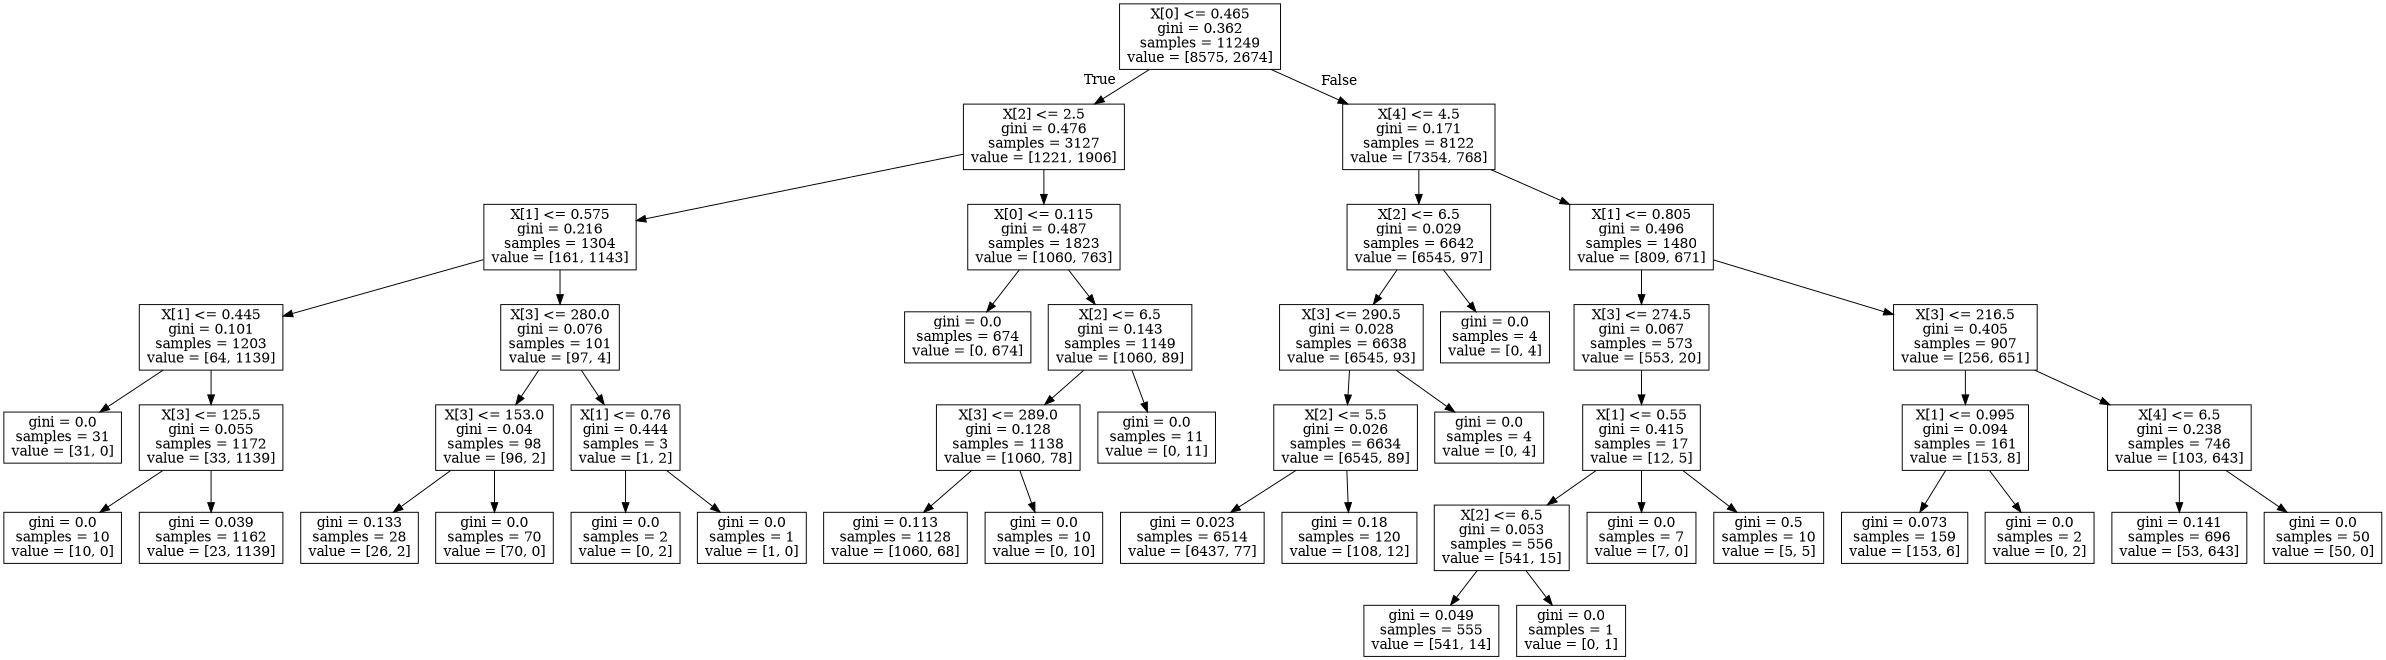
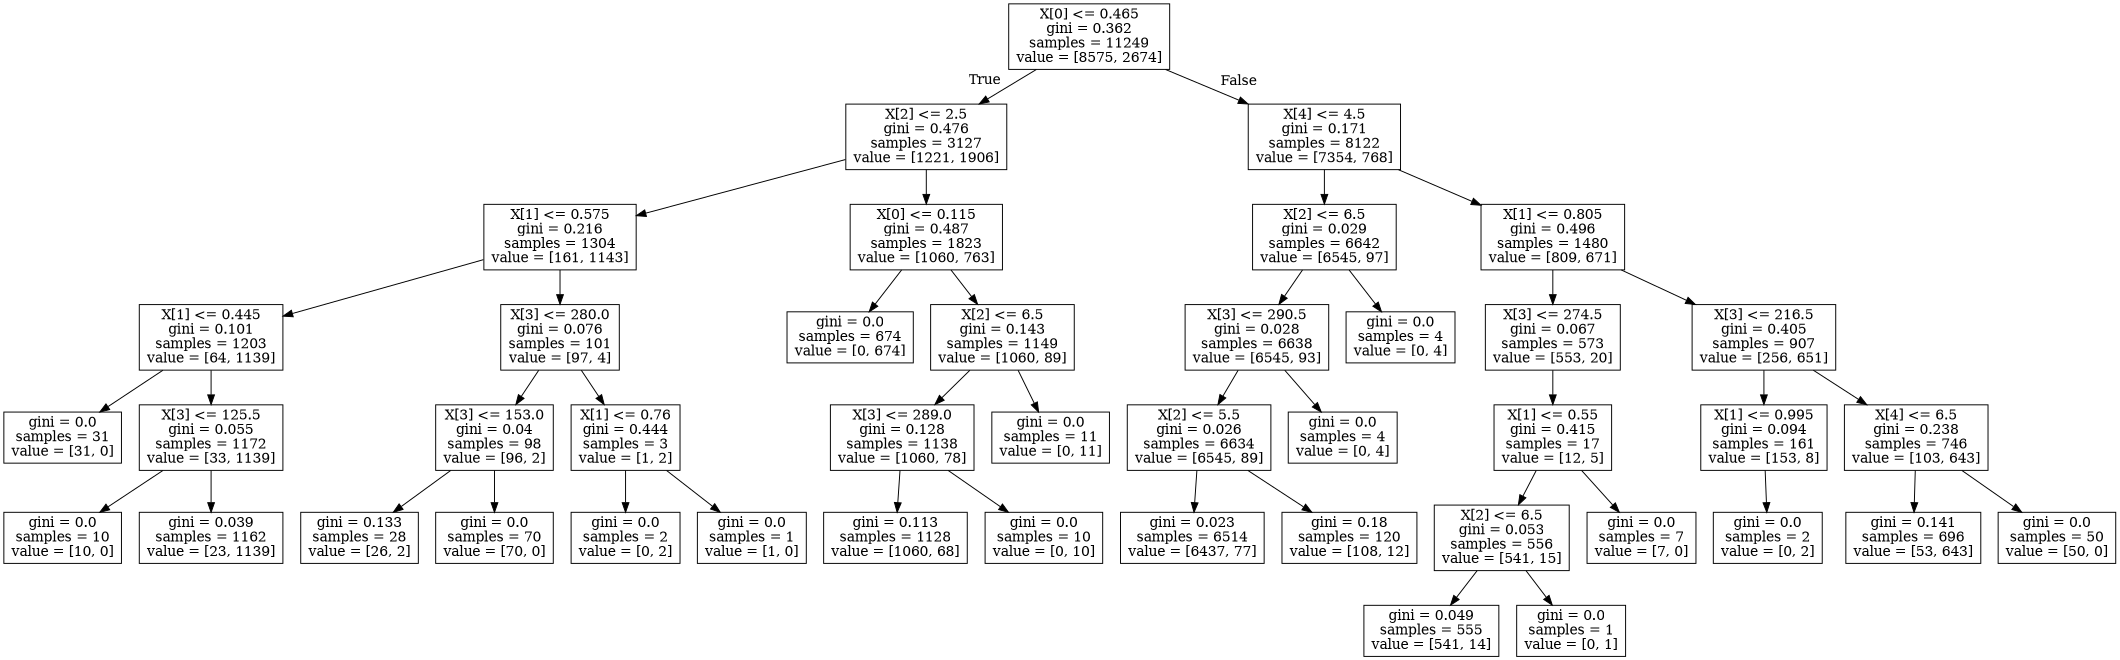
node "gini = 0.5 samples = 10 value = [5, 5]": removed
node "gini = 0.073 samples = 159 value = [153, 6]": removed
